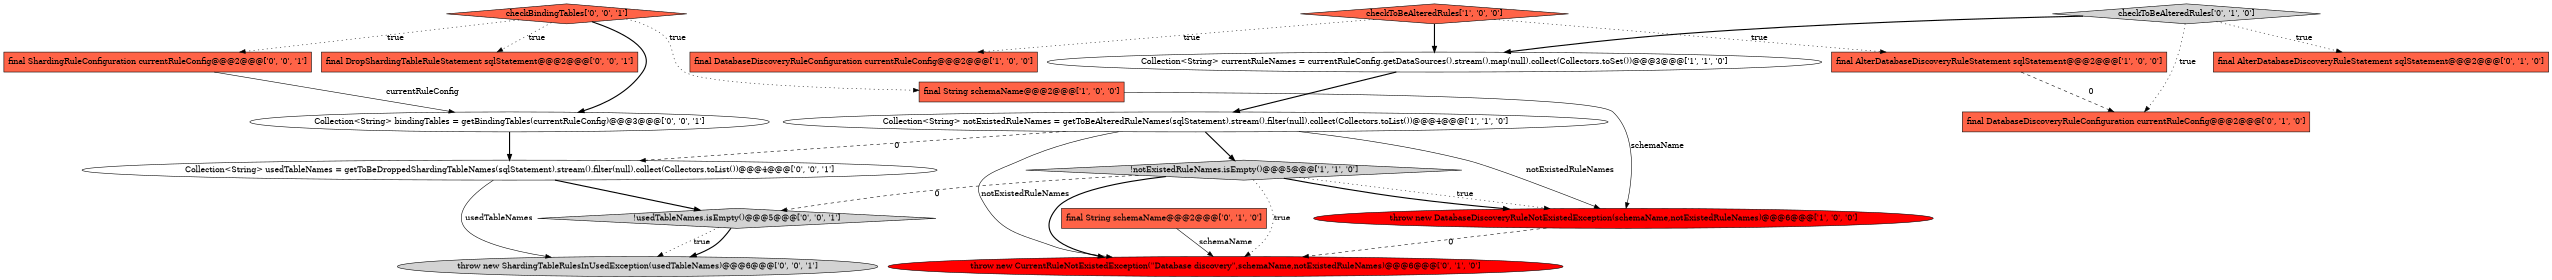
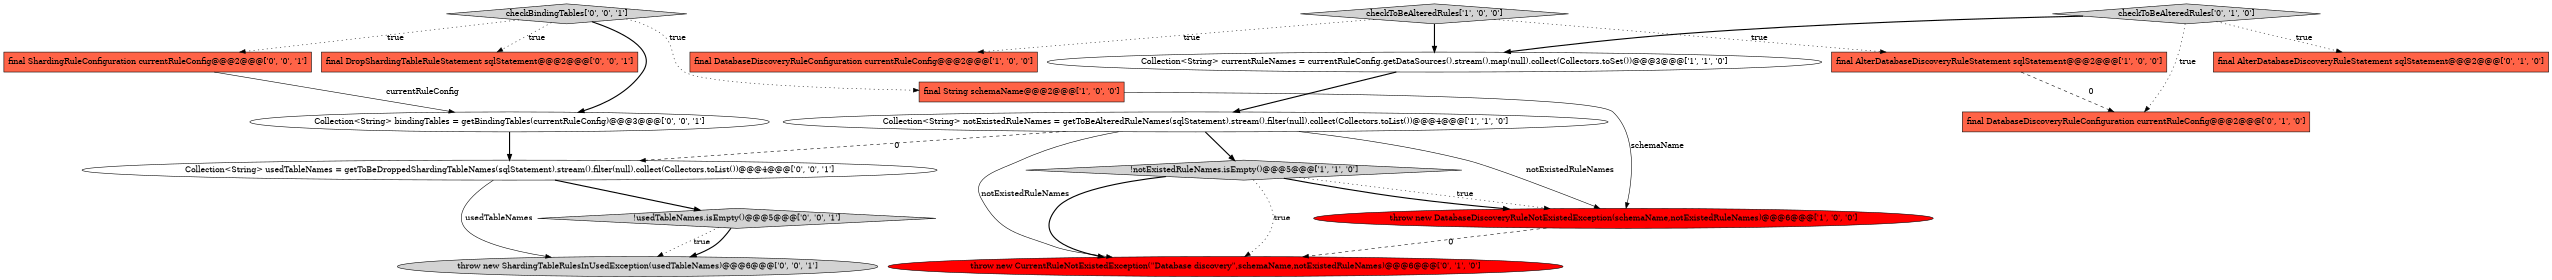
node "checkBindingTables['0', '0', '1']": fillcolor tomato -> lightgray
node "checkToBeAlteredRules['1', '0', '0']": fillcolor tomato -> lightgray
edge "!notExistedRuleNames.isEmpty()@@@5@@@['1', '1', '0']" -> "!usedTableNames.isEmpty()@@@5@@@['0', '0', '1']": removed, label "0"
node "final String schemaName@@@2@@@['0', '1', '0']": removed
